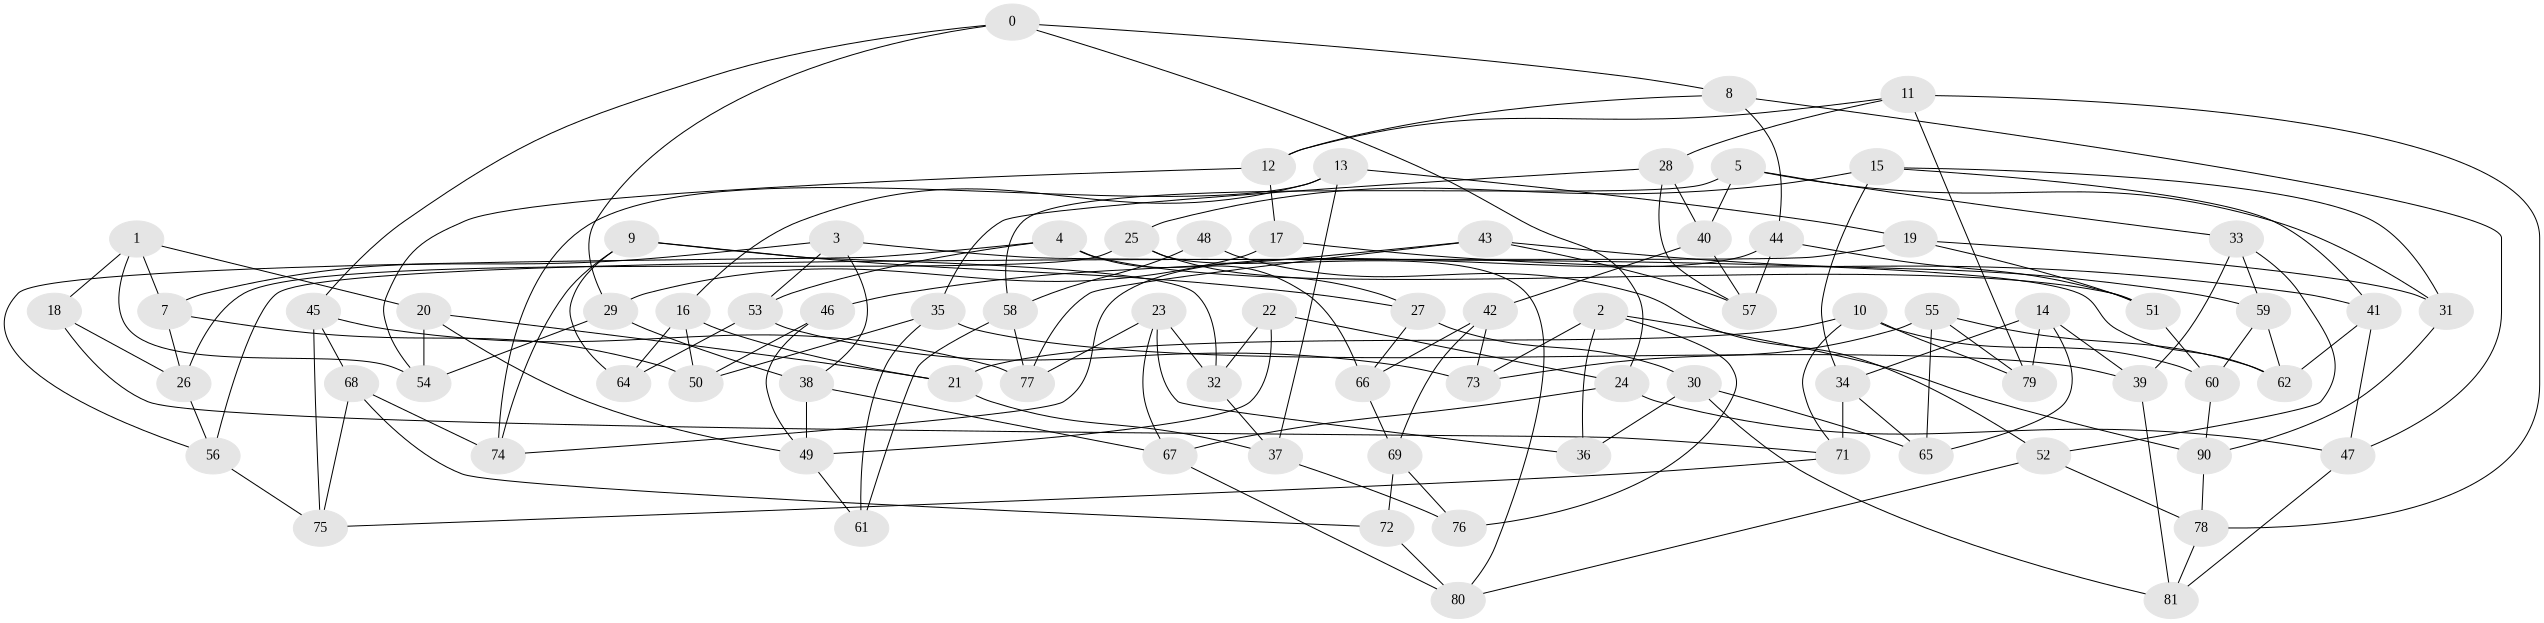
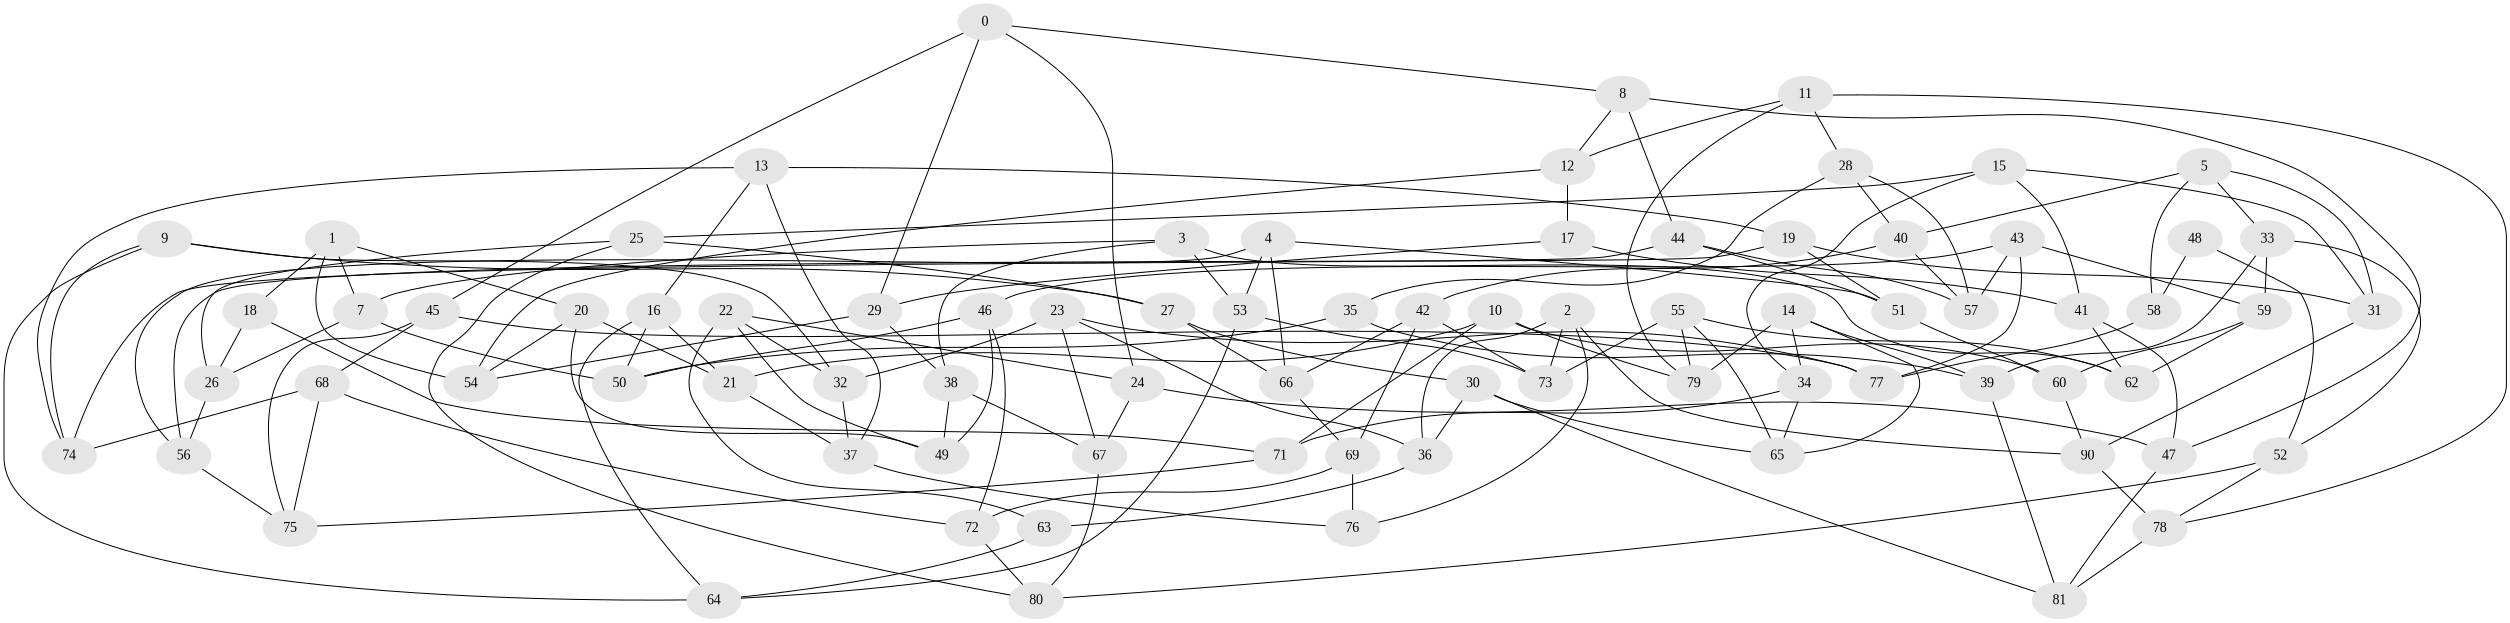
edge "46" -- "72": added
node "61": removed
node "63": added
